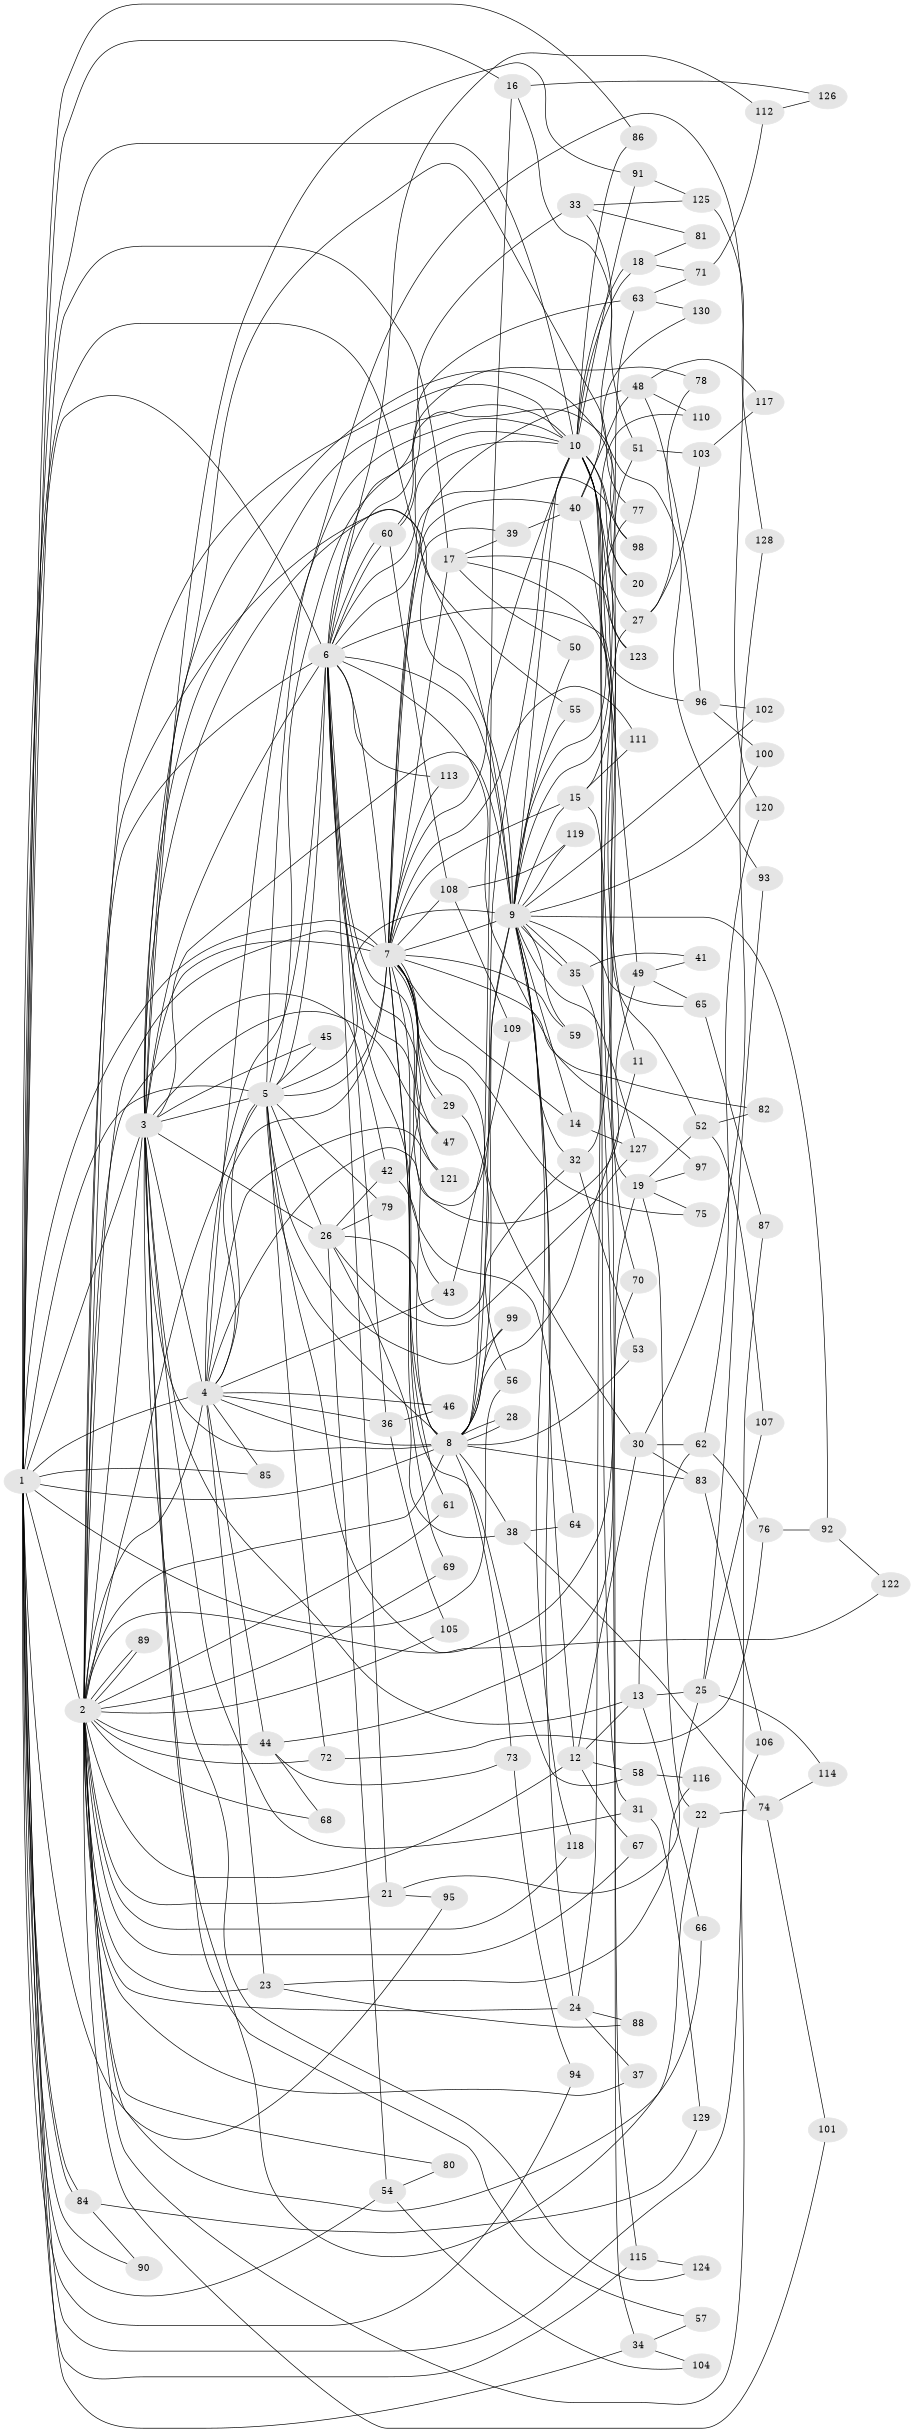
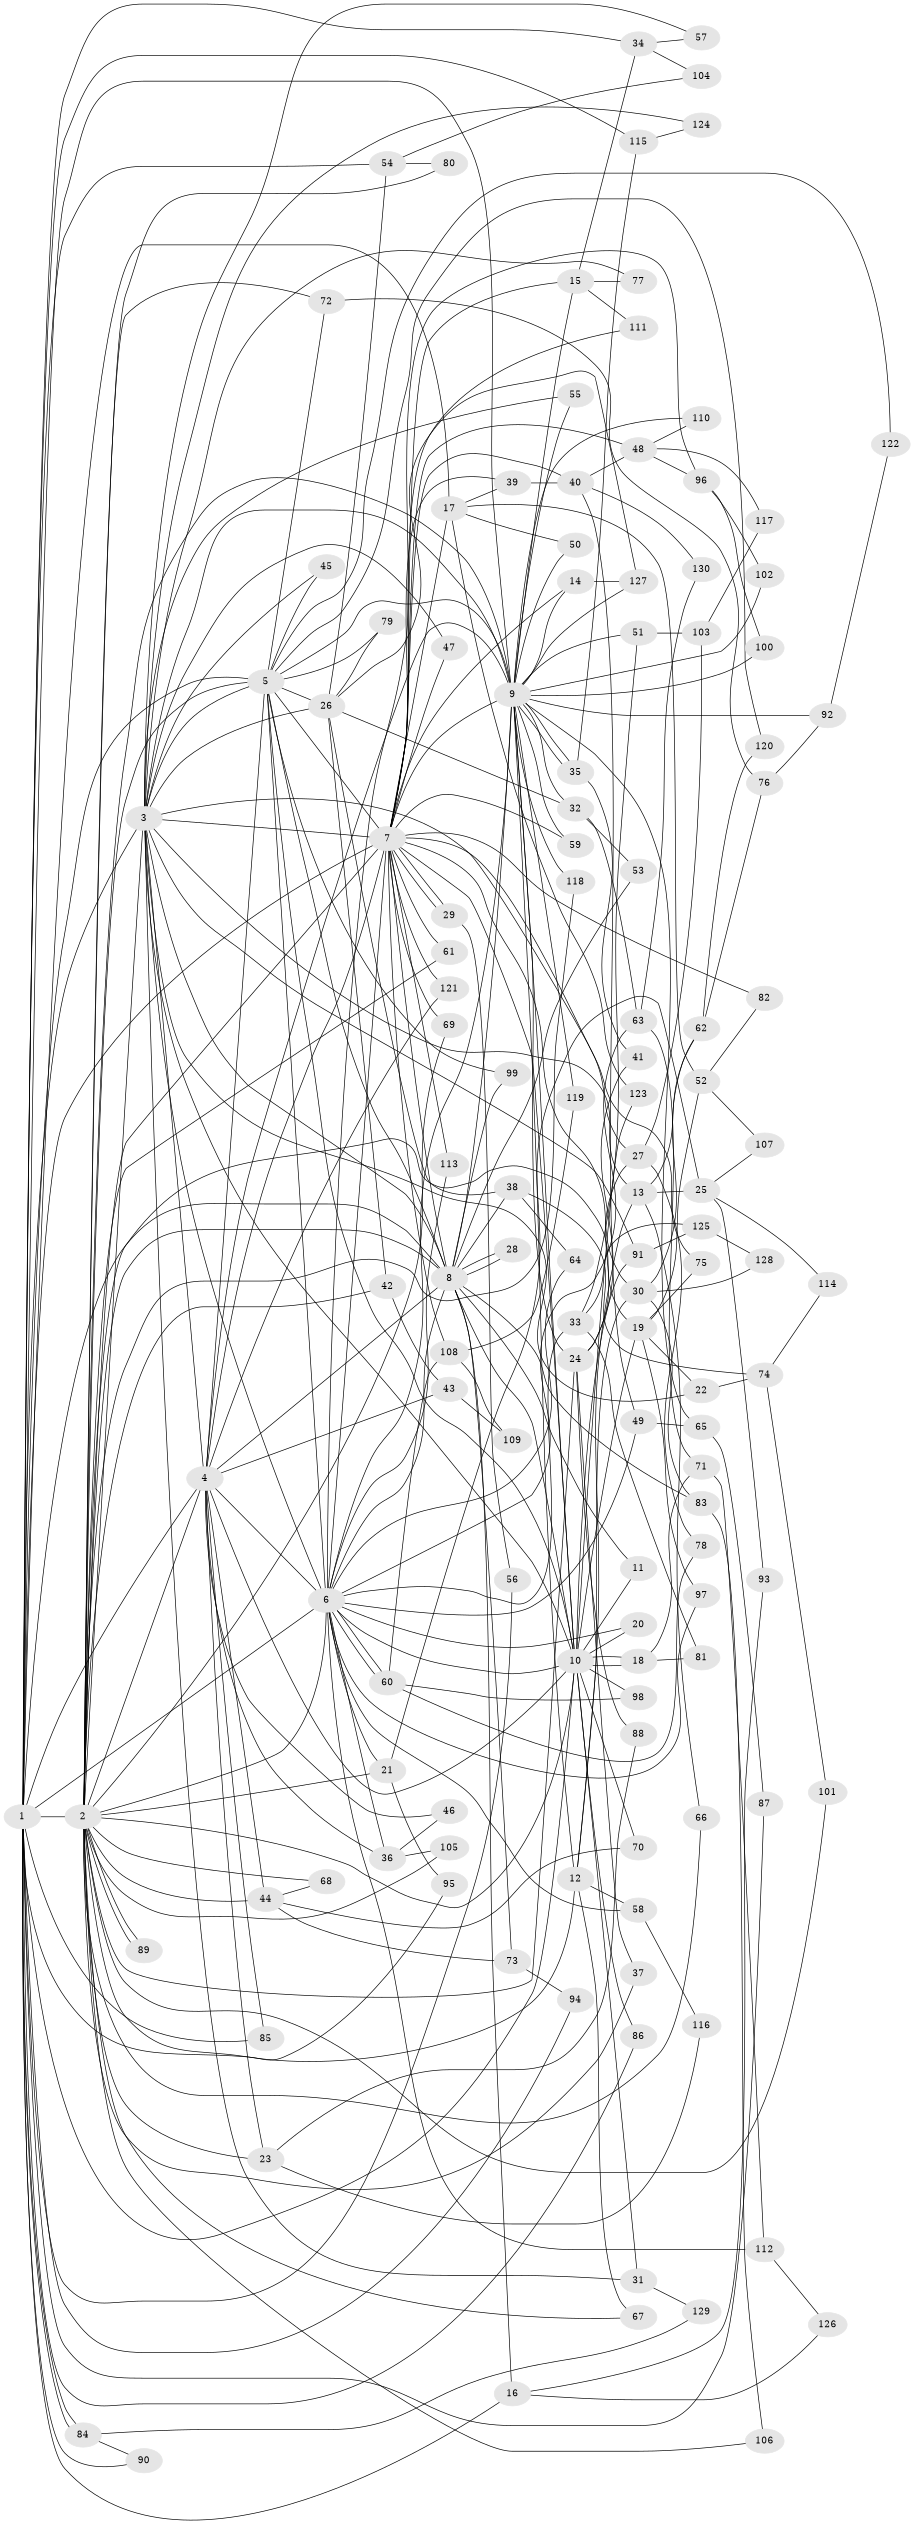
edge "41" -- "49": now "41" -- "24"
